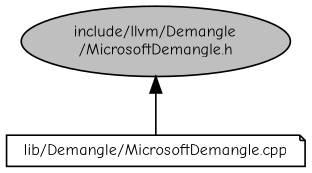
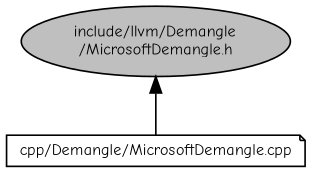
node "lib/Demangle/MicrosoftDemangle.cpp": label "lib/Demangle/MicrosoftDemangle.cpp" -> "cpp/Demangle/MicrosoftDemangle.cpp"
